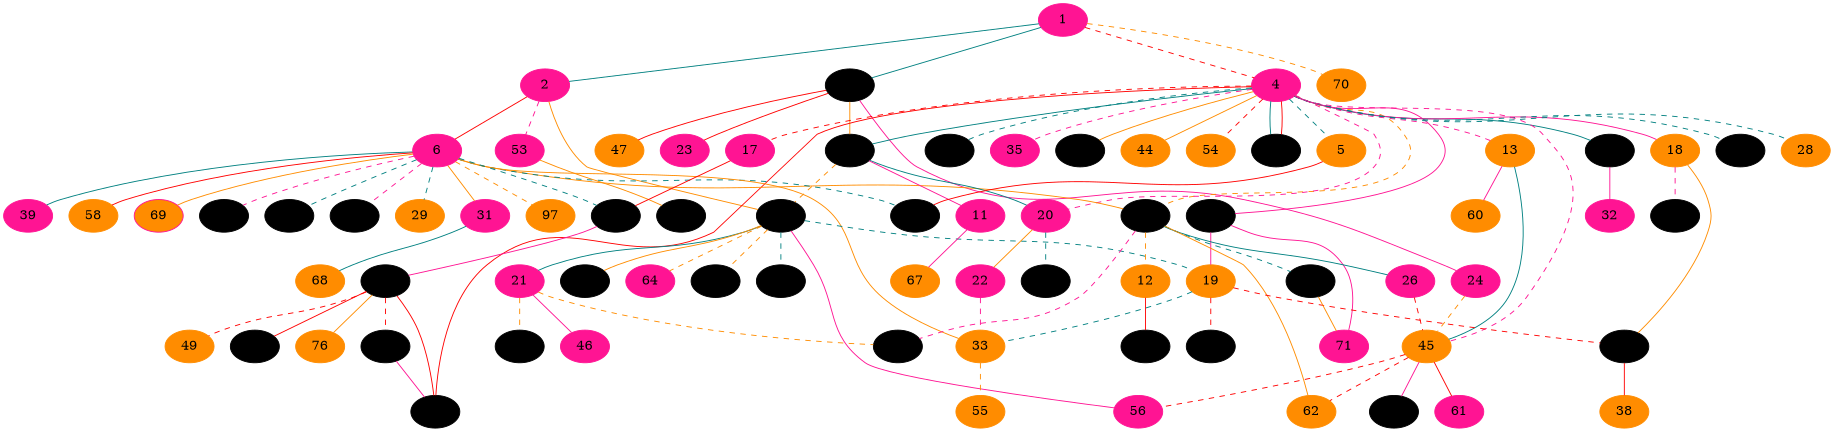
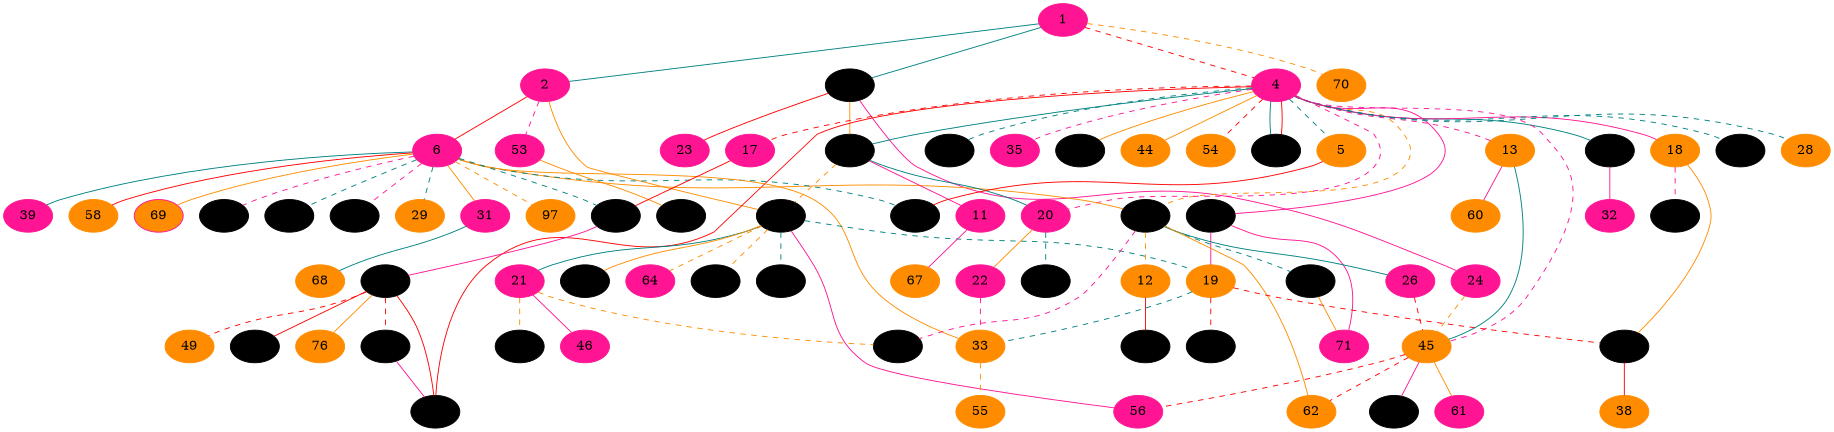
node "47": removed
edge "45" -- "61": color red -> darkorange
